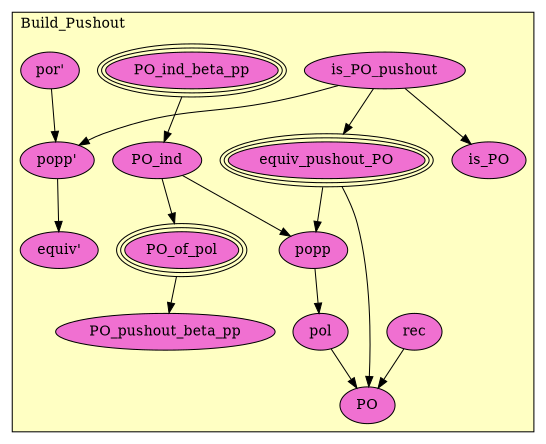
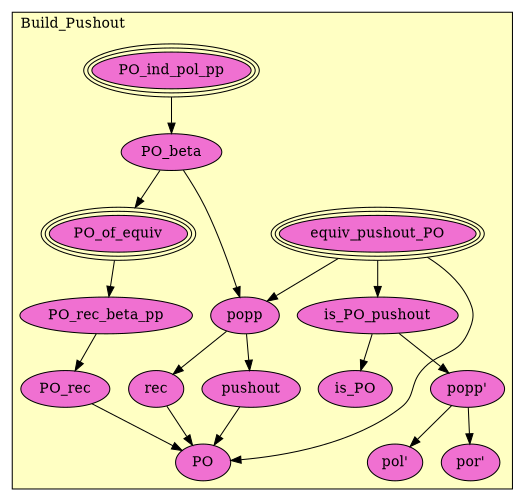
node "PO_ind_beta_pp": label "PO_ind_beta_pp" -> "PO_ind_pol_pp"
edge "is_PO_pushout" -> "equiv_pushout_PO": reversed
edge "por'" -> "popp'": reversed
node "PO_ind": label "PO_ind" -> "PO_beta"
node "equiv'": label "equiv'" -> "pol'"
node "PO_of_pol": label "PO_of_pol" -> "PO_of_equiv"
node "PO_pushout_beta_pp": label "PO_pushout_beta_pp" -> "PO_rec_beta_pp"
node "pol": label "pol" -> "pushout"
edge "popp" -> "rec": added
node "PO_rec": added
